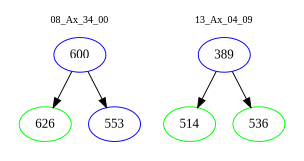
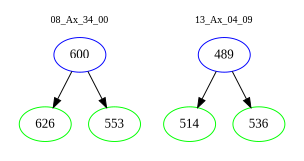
node "389": label "389" -> "489"
node "553": color blue -> green
